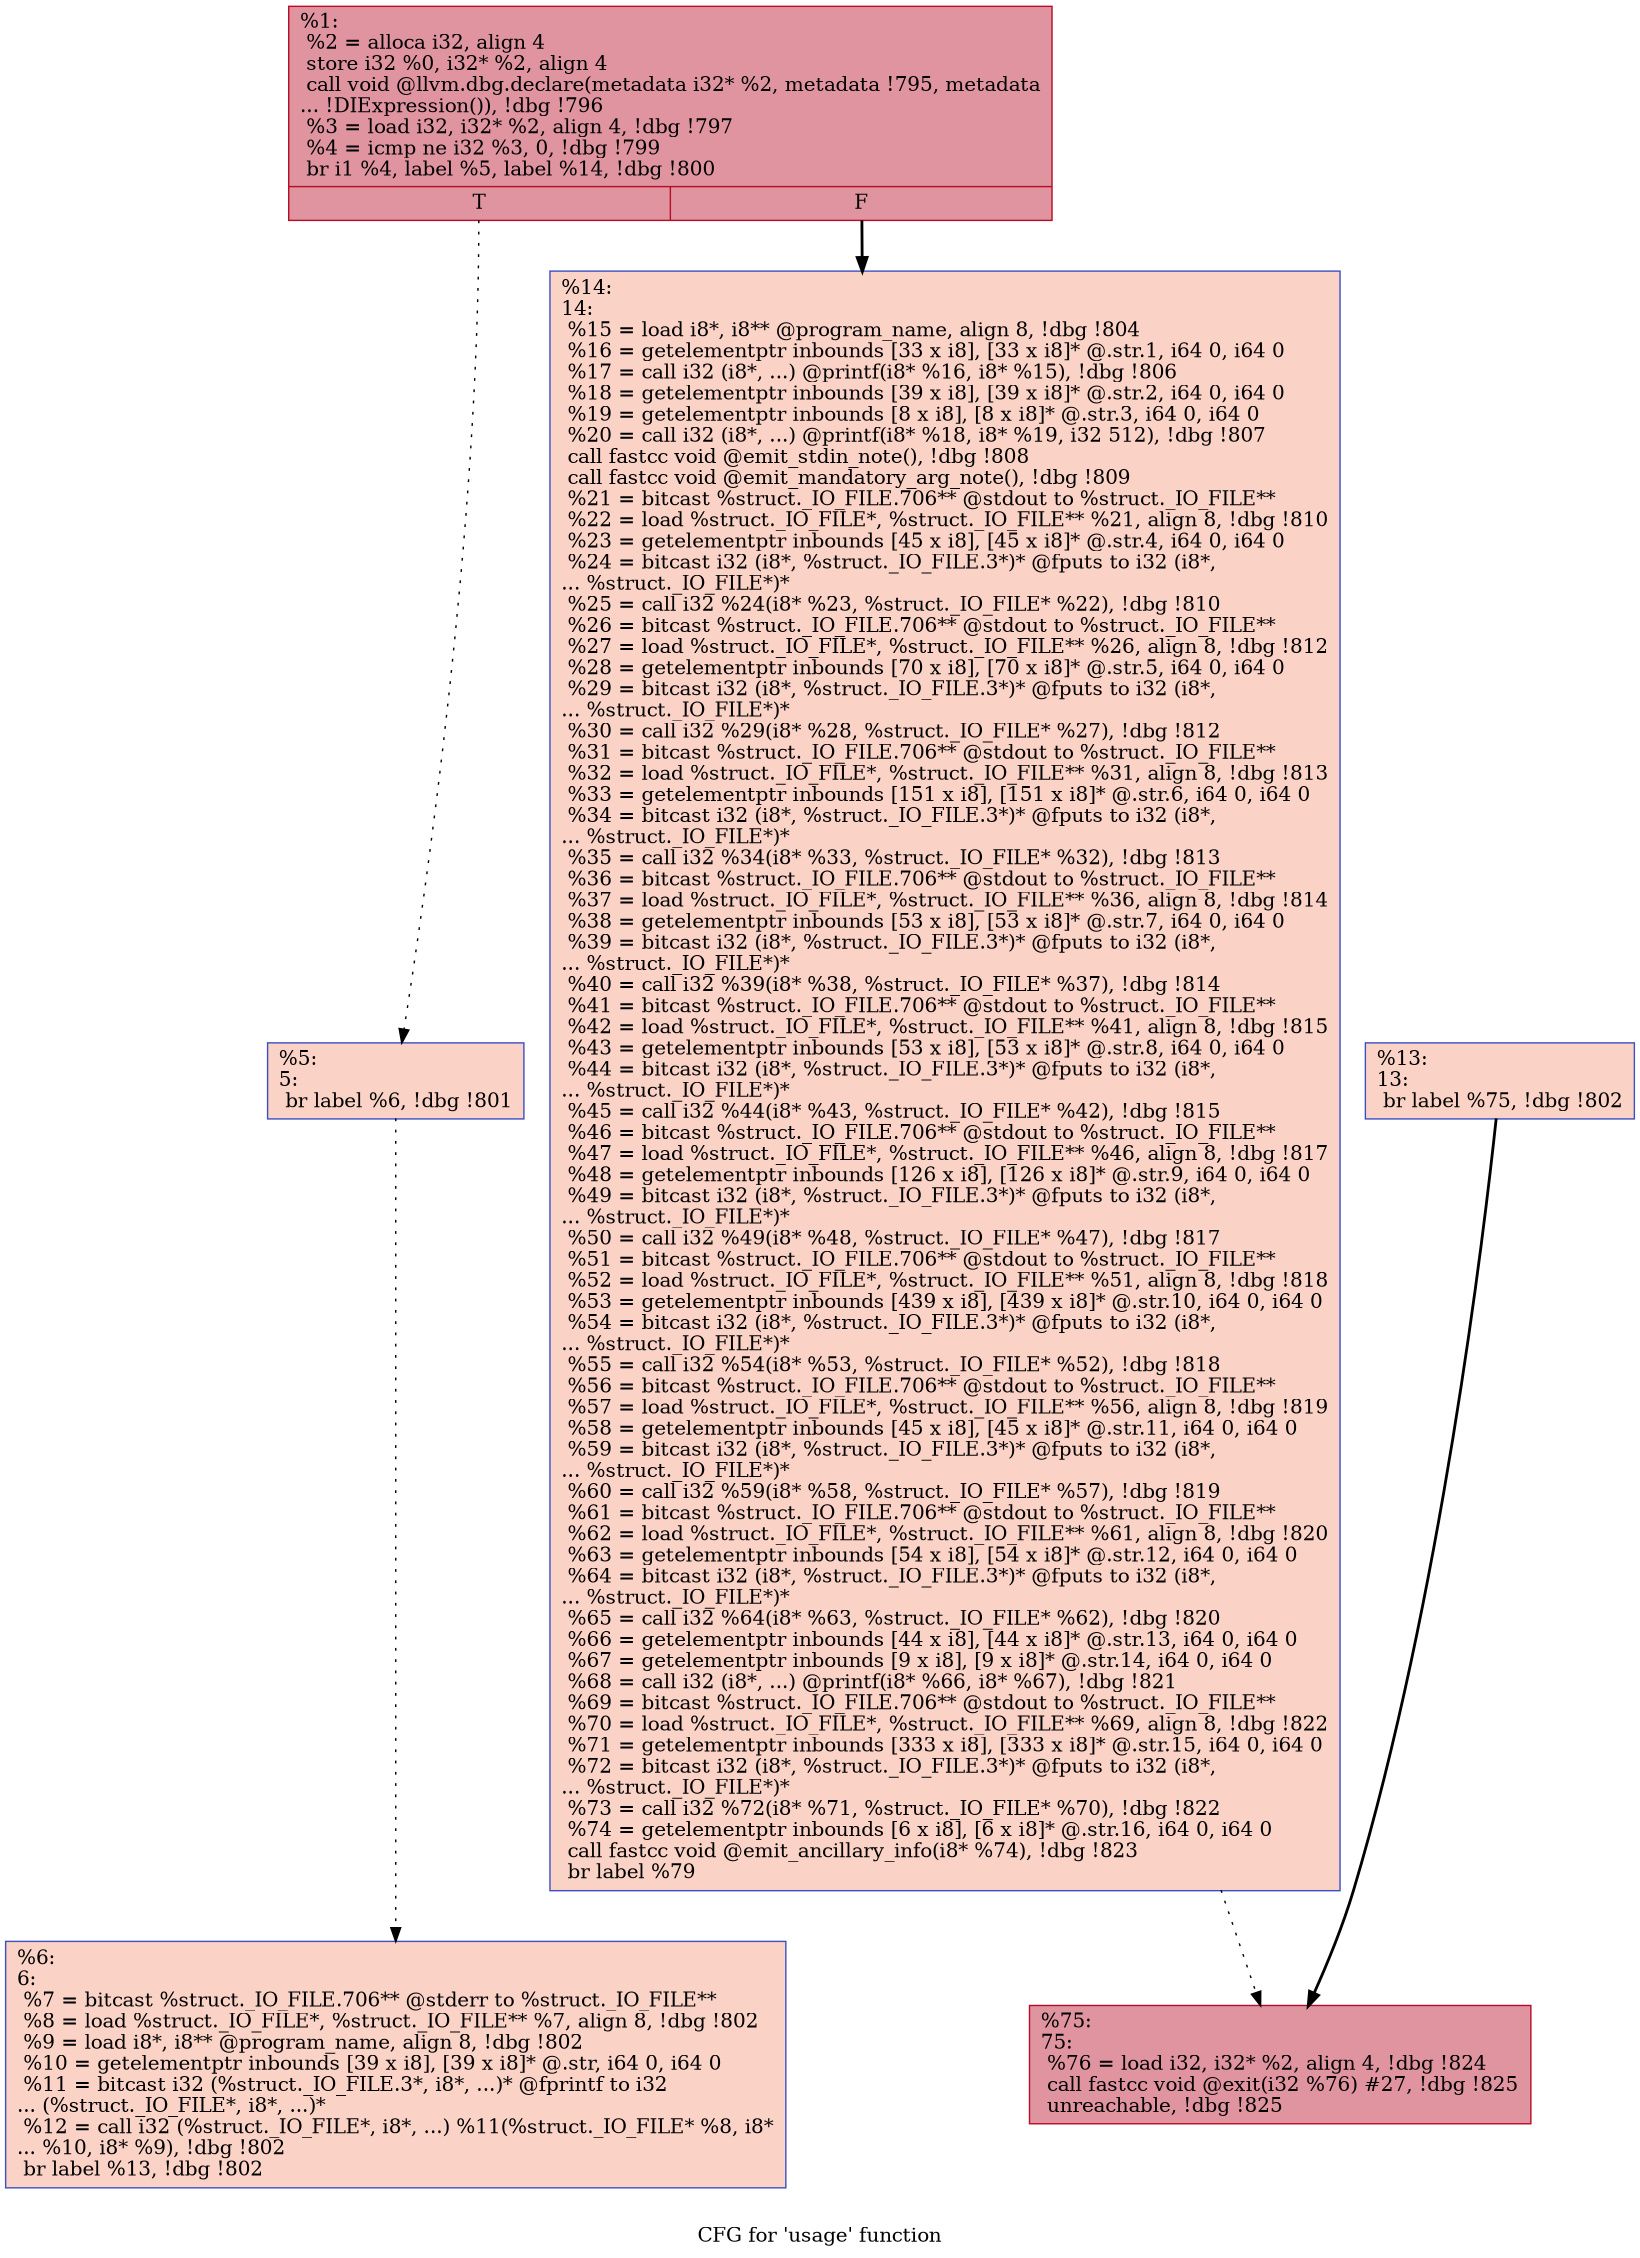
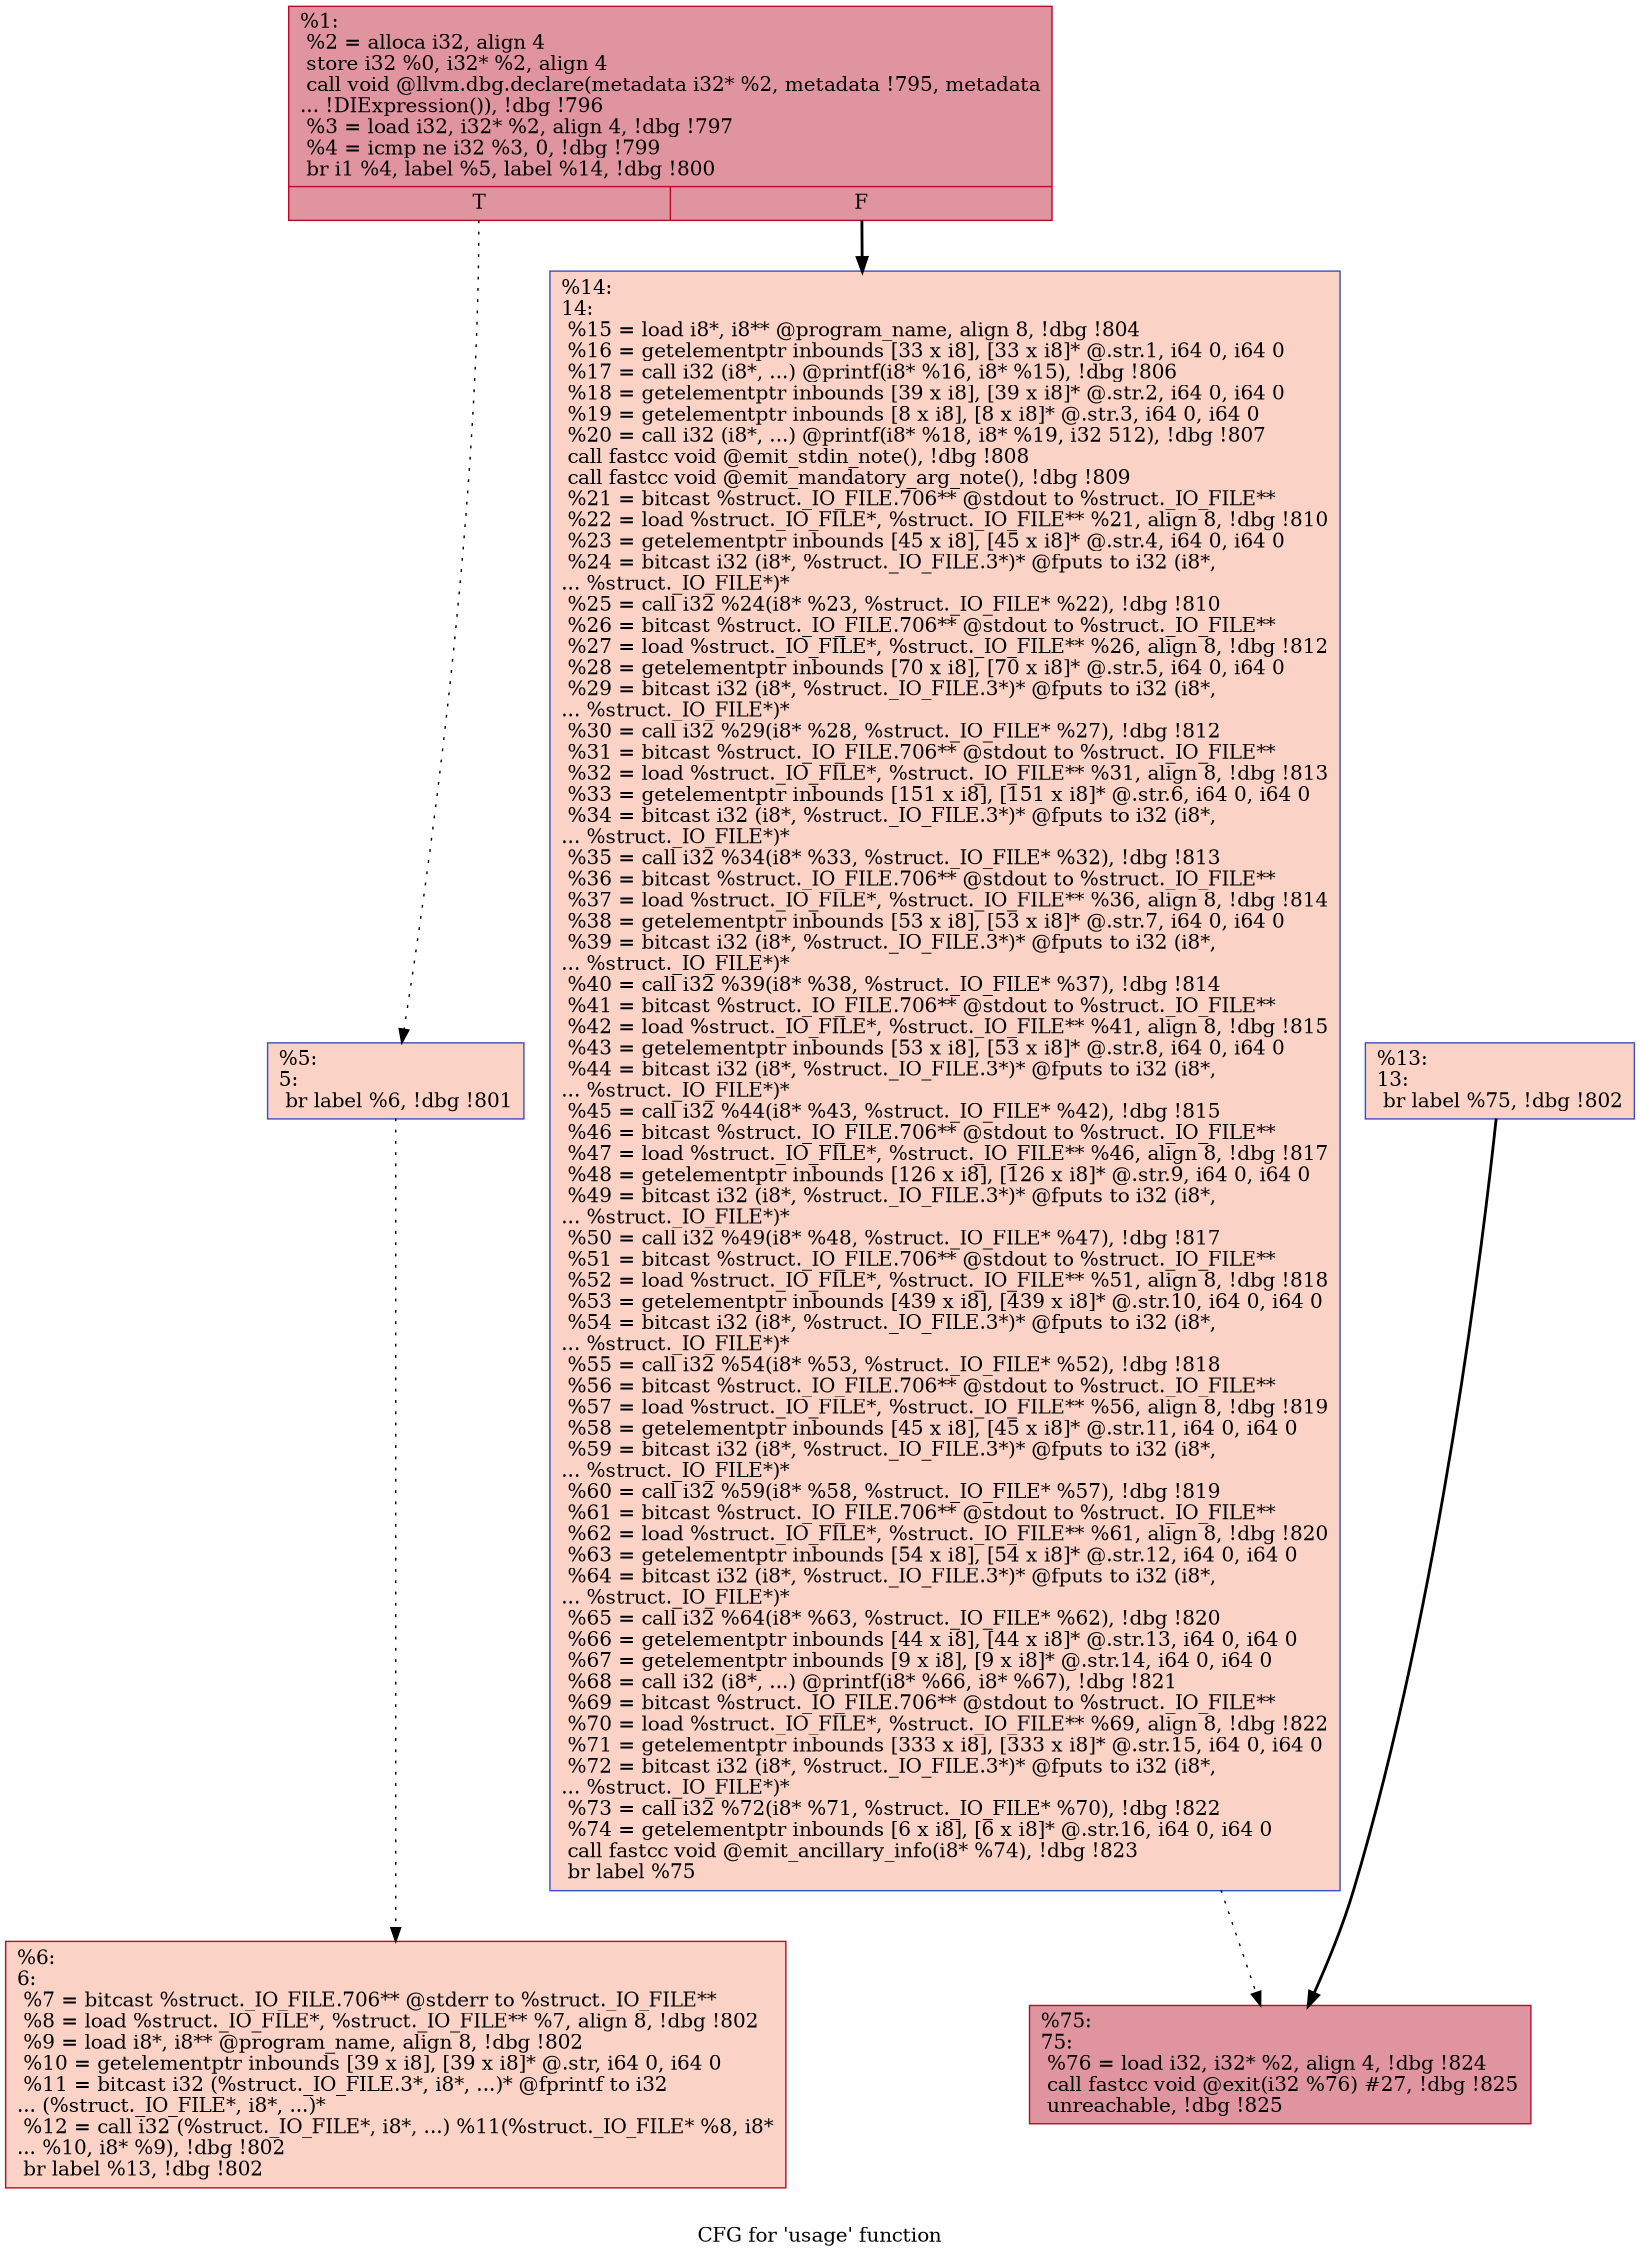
node "%14:": text "br label %79" -> "br label %75"
node "%6:": color #3d50c3ff -> #b70d28ff
